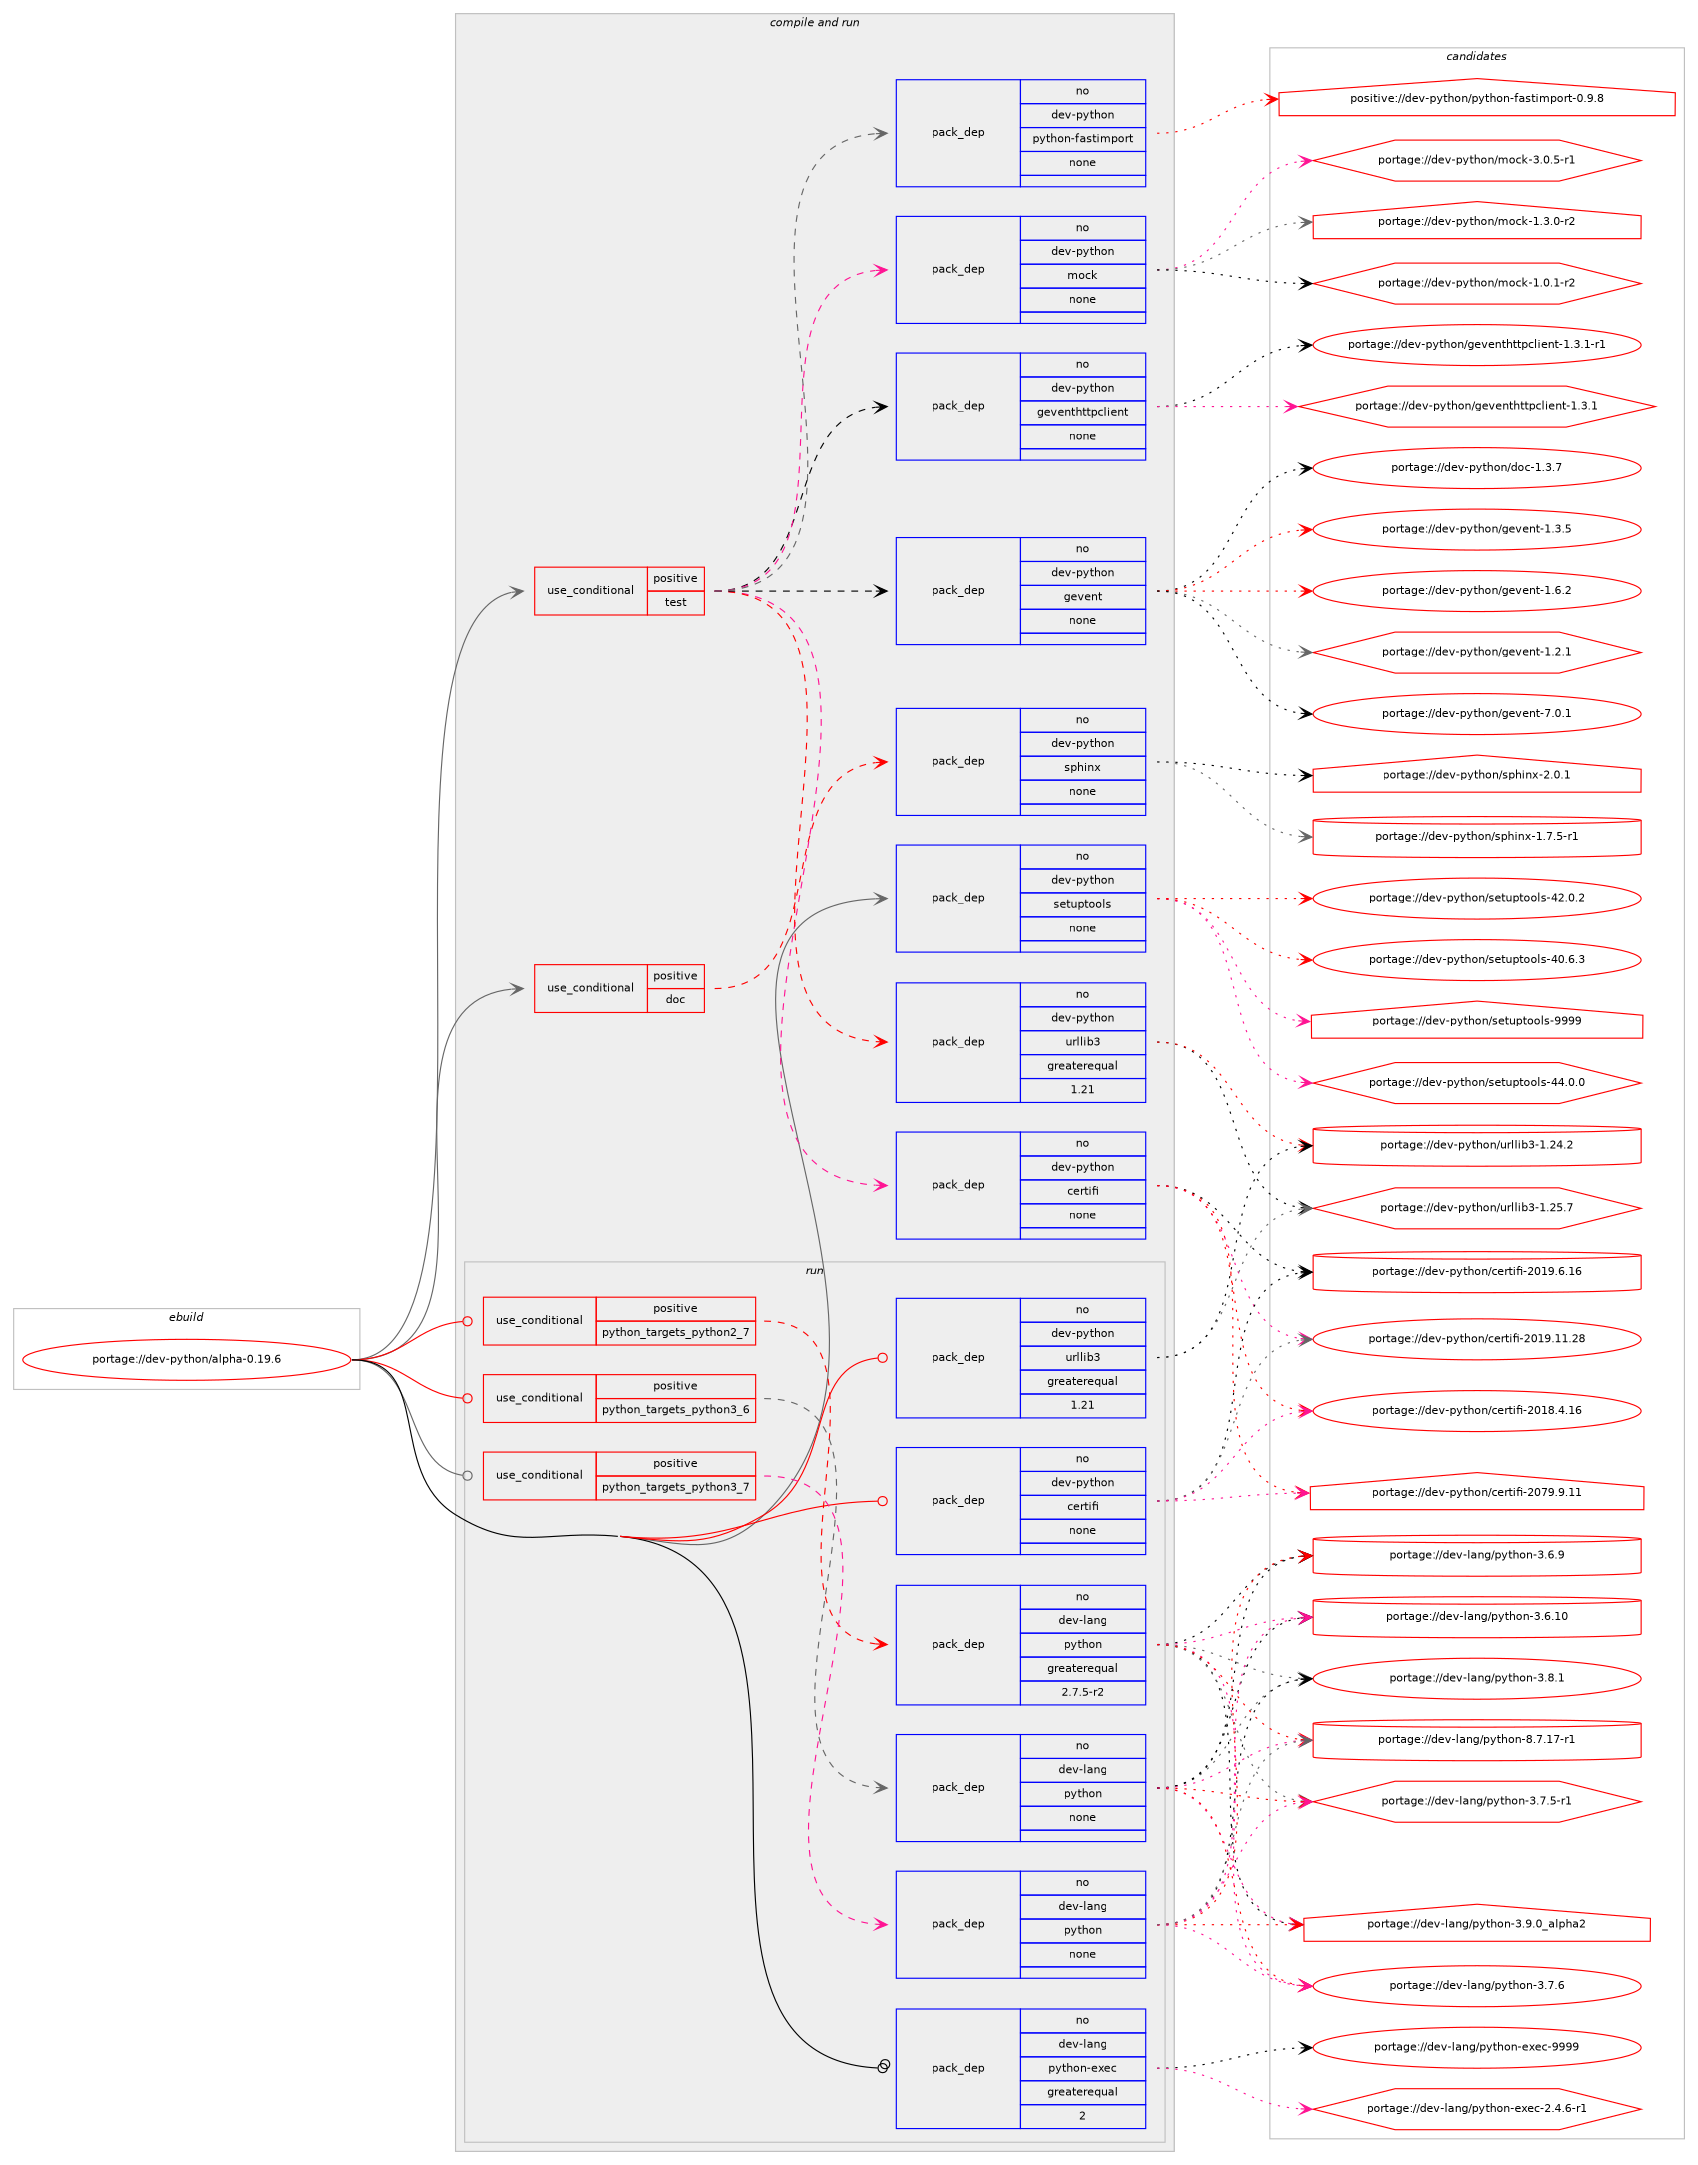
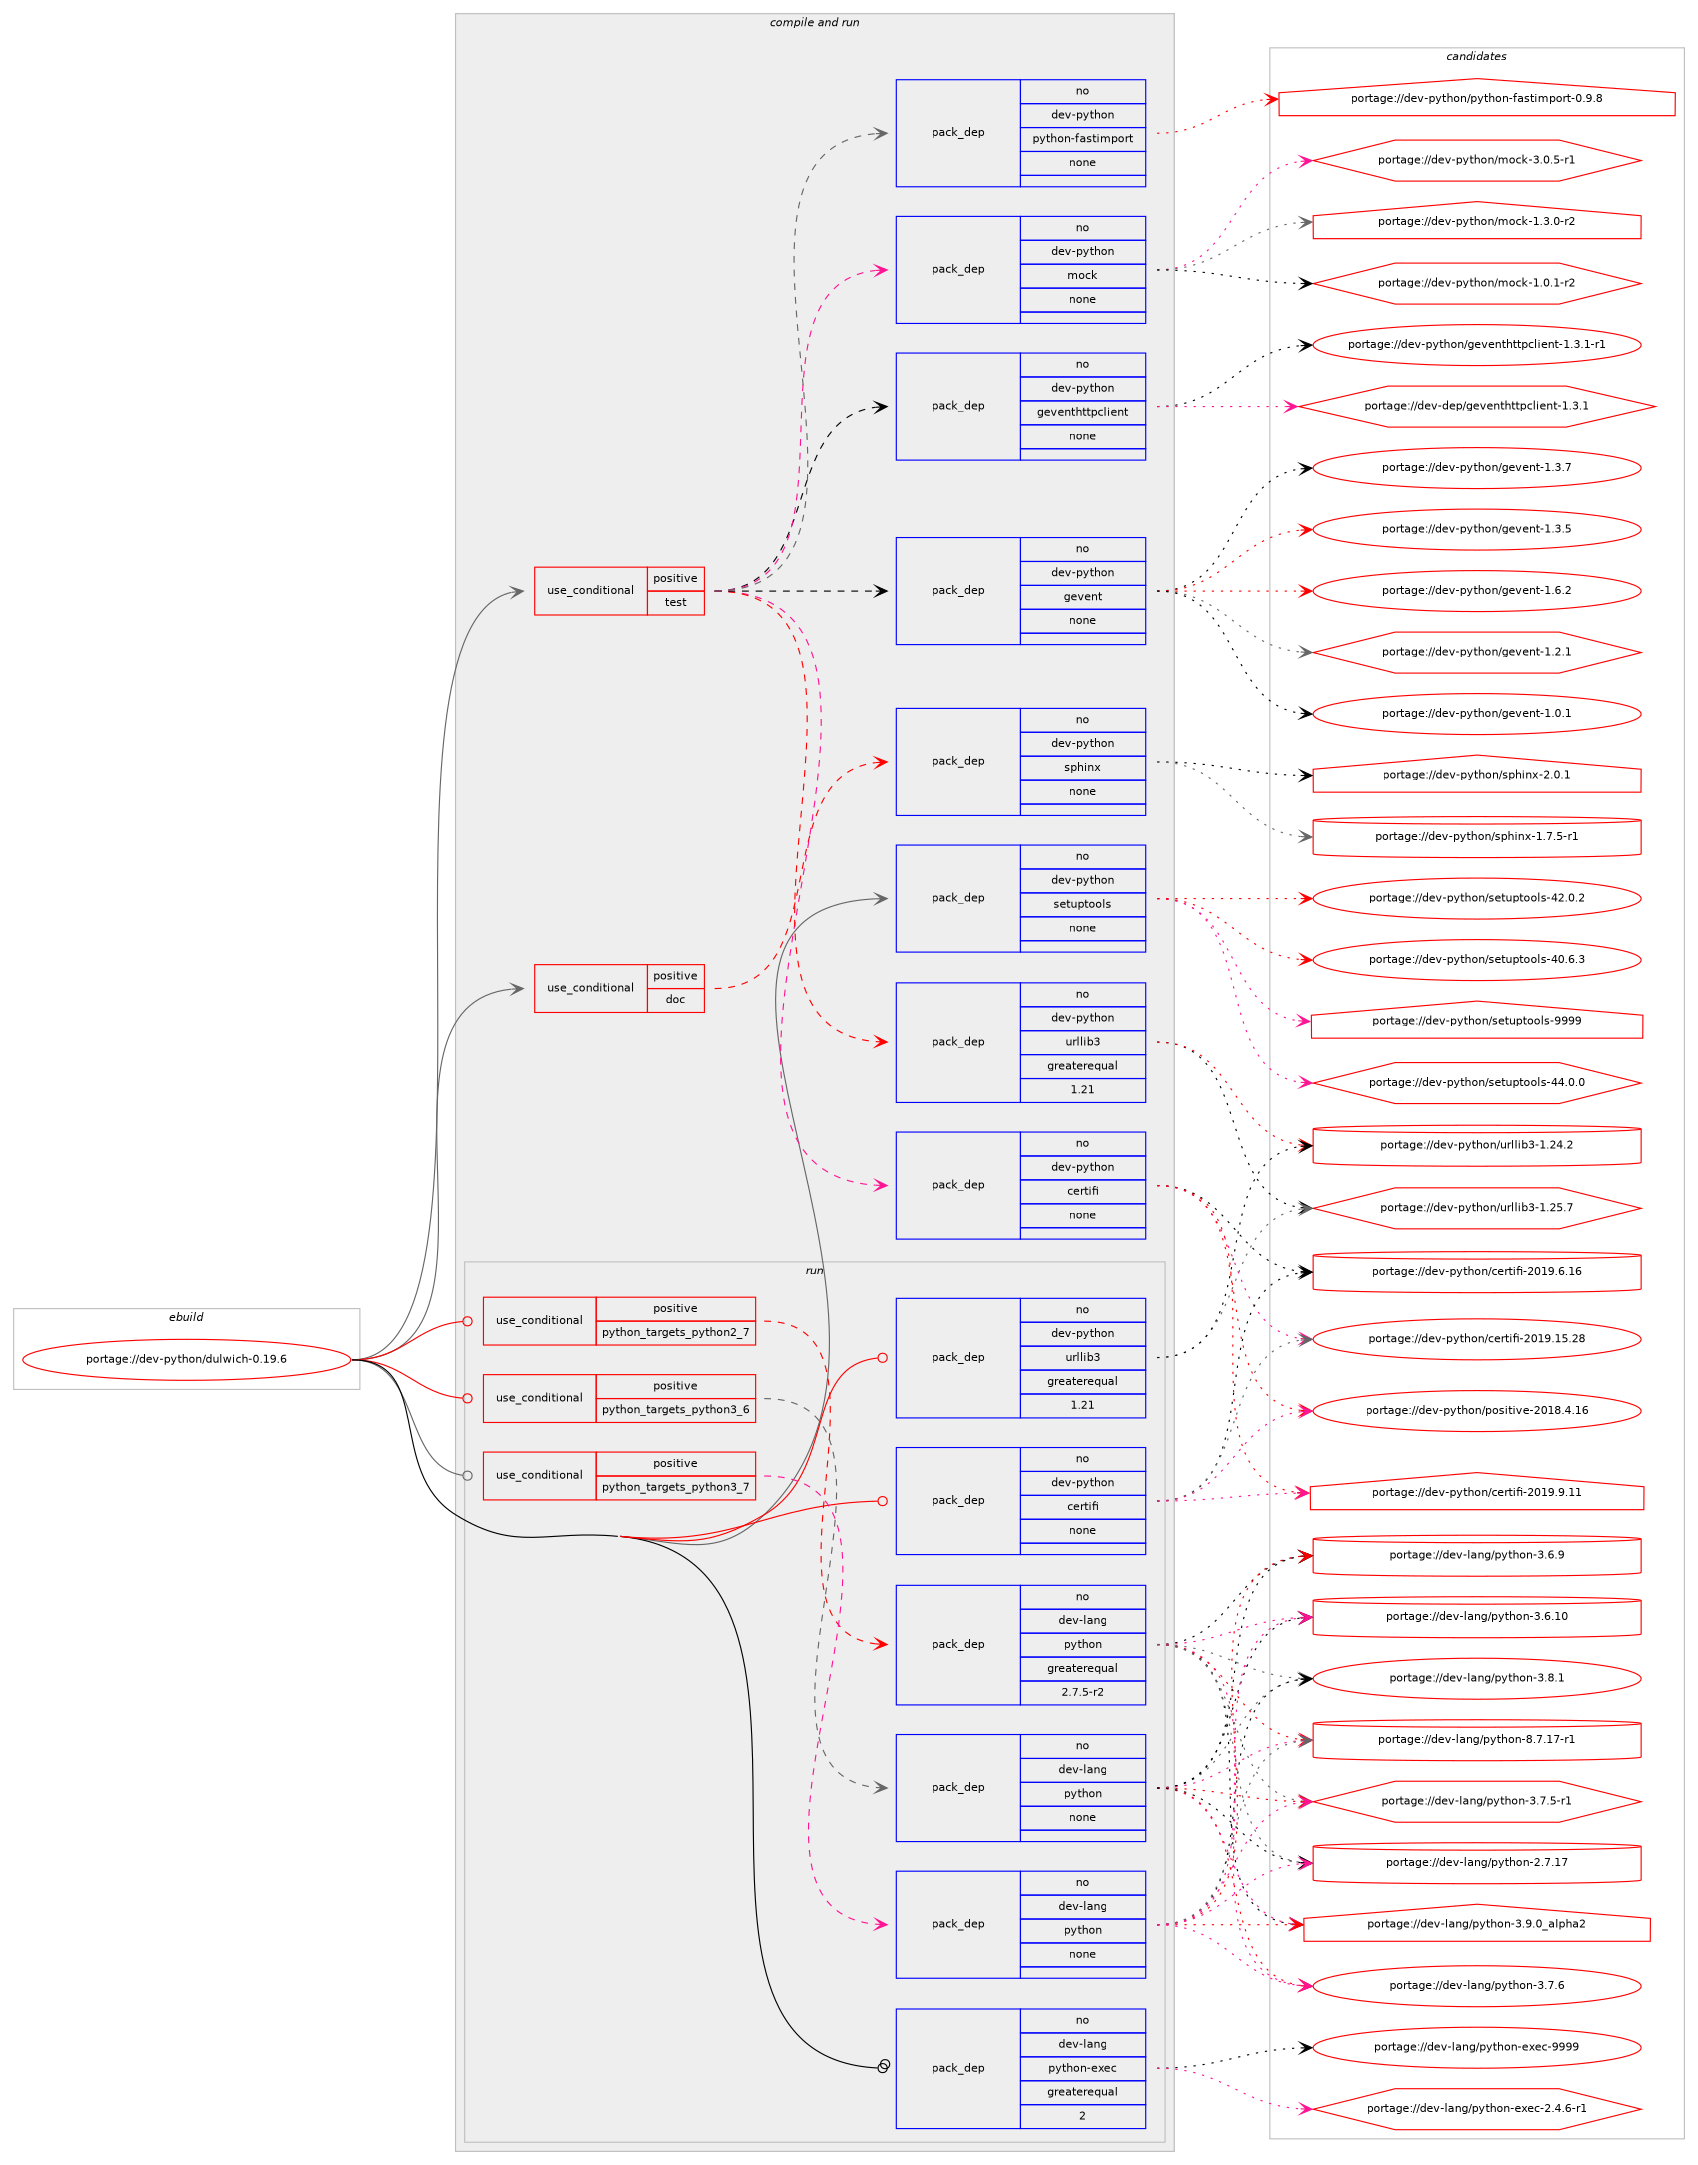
node "positive://dev-python/python-fastimport-0.9.8": label "positive://dev-python/python-fastimport-0.9.8" -> "portage://dev-python/python-fastimport-0.9.8"
node "portage://dev-python/geventhttpclient-1.3.1": label "portage://dev-python/geventhttpclient-1.3.1" -> "portage://dev-dep/geventhttpclient-1.3.1"
node "portage://dev-python/doc-1.3.7": label "portage://dev-python/doc-1.3.7" -> "portage://dev-python/gevent-1.3.7"
node "portage://dev-python/gevent-7.0.1": label "portage://dev-python/gevent-7.0.1" -> "portage://dev-python/gevent-1.0.1"
node "portage://dev-python/certifi-2019.11.28": label "portage://dev-python/certifi-2019.11.28" -> "portage://dev-python/certifi-2019.15.28"
node "portage://dev-python/alpha-0.19.6": label "portage://dev-python/alpha-0.19.6" -> "portage://dev-python/dulwich-0.19.6"
node "portage://dev-python/certifi-2018.4.16": label "portage://dev-python/certifi-2018.4.16" -> "portage://dev-python/positive-2018.4.16"
node "portage://dev-python/certifi-2079.9.11": label "portage://dev-python/certifi-2079.9.11" -> "portage://dev-python/certifi-2019.9.11"
node "portage://dev-lang/python-2.7.17": added
